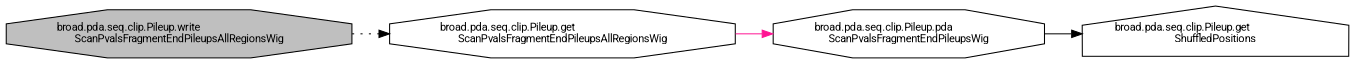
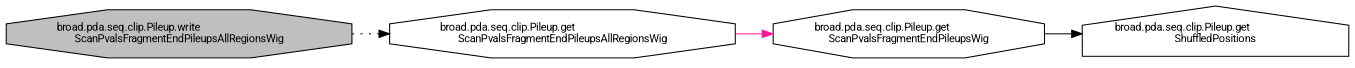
node "broad.pda.seq.clip.Pileup.pda ScanPvalsFragmentEndPileupsWig": label "broad.pda.seq.clip.Pileup.pda ScanPvalsFragmentEndPileupsWig" -> "broad.pda.seq.clip.Pileup.get ScanPvalsFragmentEndPileupsWig"
